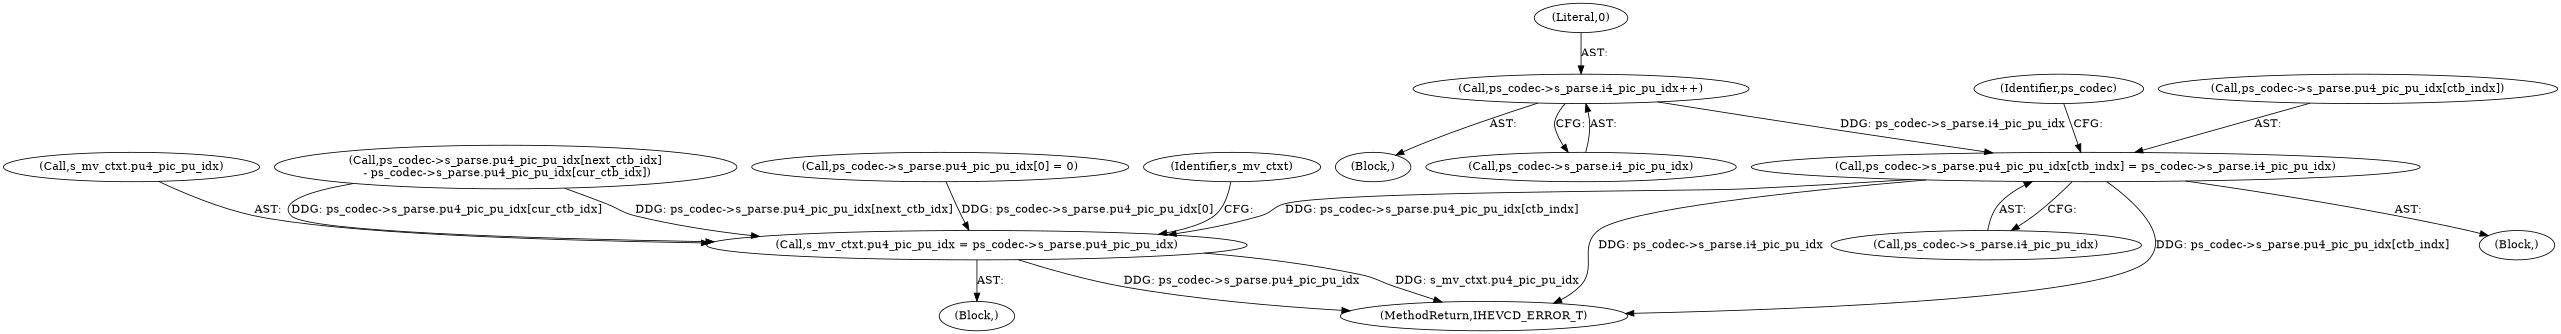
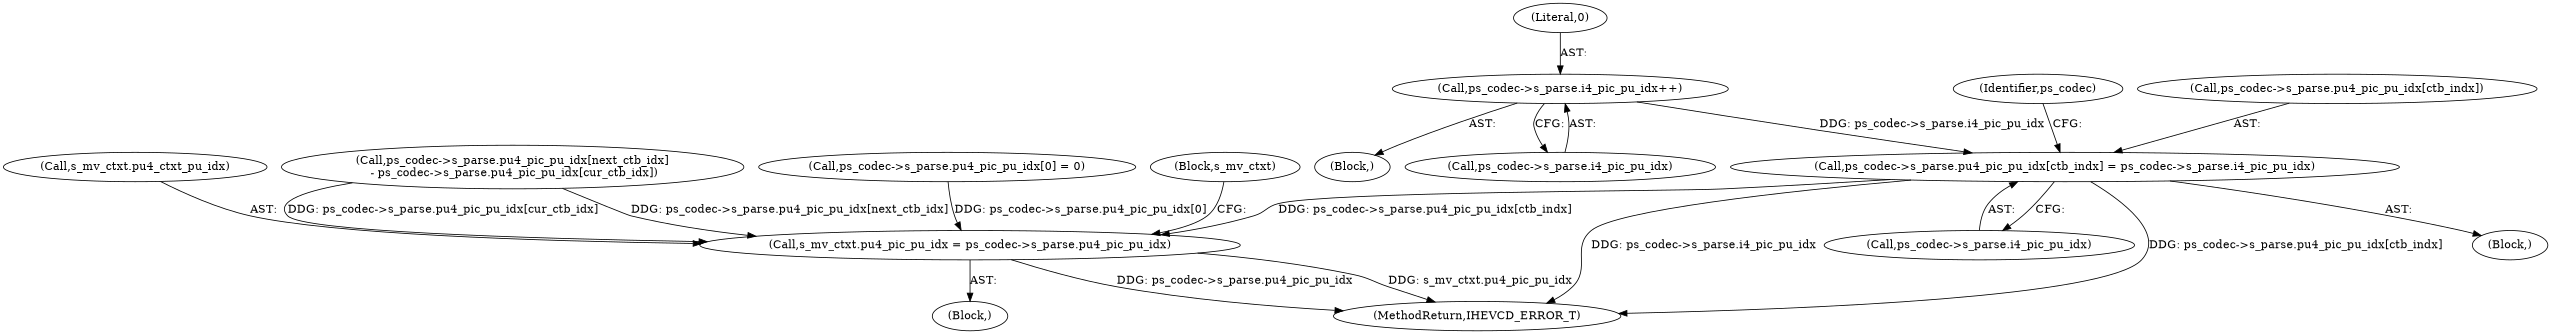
node "(Call,s_mv_ctxt.pu4_pic_pu_idx)": label "(Call,s_mv_ctxt.pu4_pic_pu_idx)" -> "(Call,s_mv_ctxt.pu4_ctxt_pu_idx)"
node "(Identifier,s_mv_ctxt)": label "(Identifier,s_mv_ctxt)" -> "(Block,s_mv_ctxt)"
